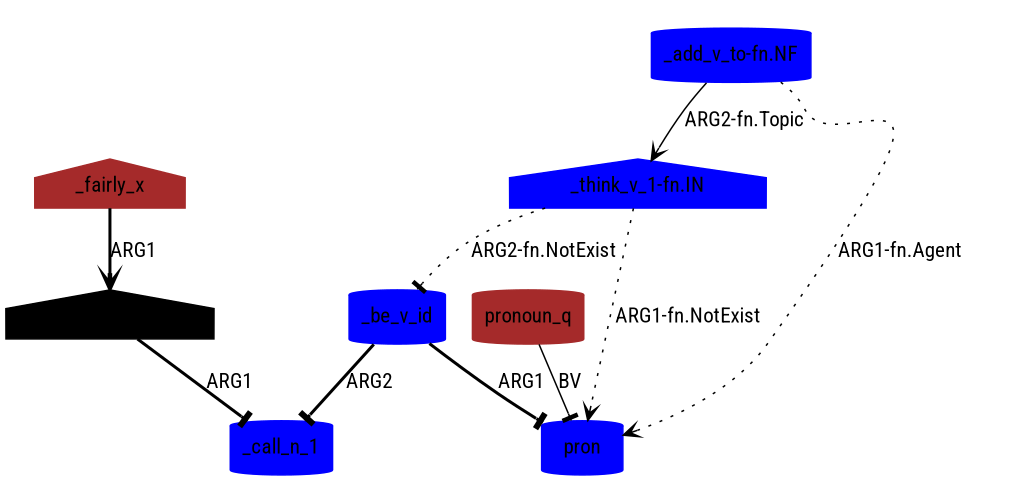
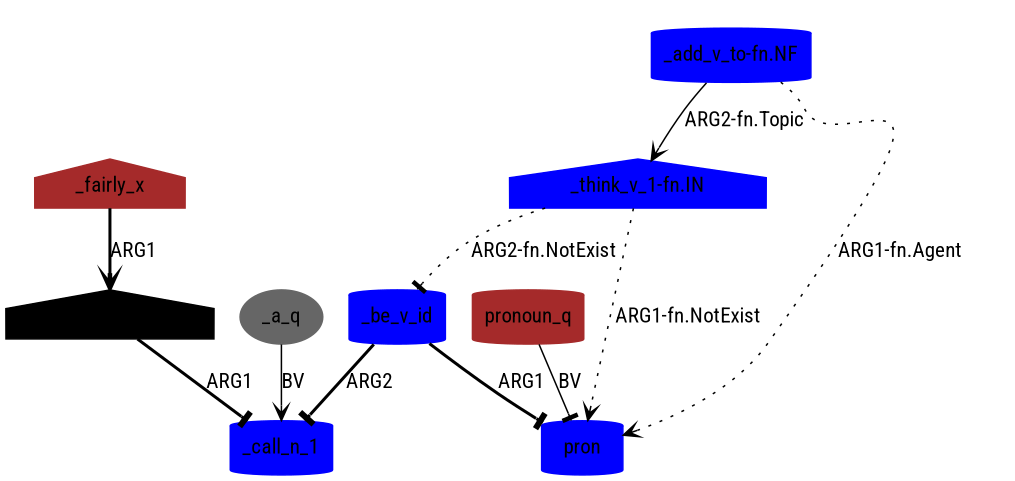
node "_a_q": added
